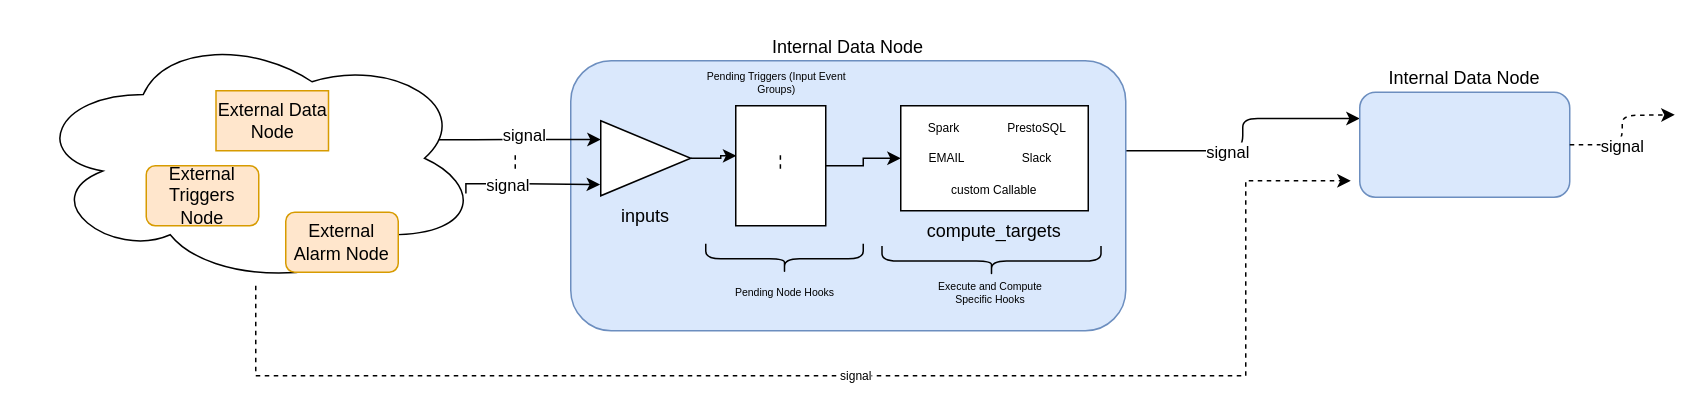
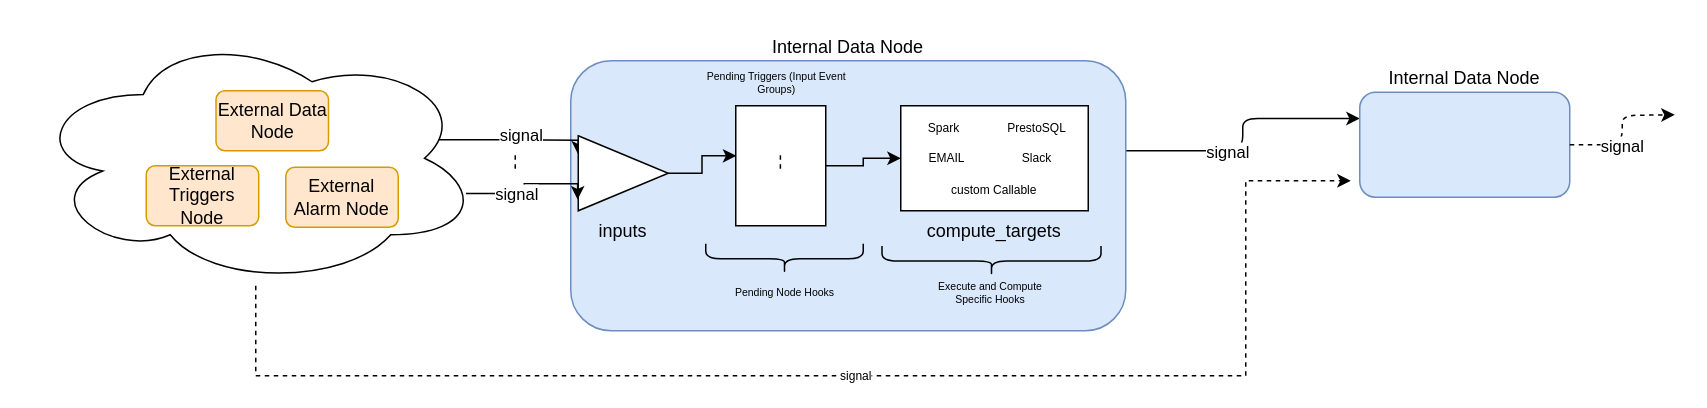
node "External Data Node": shape rectangle -> rounded rectangle
node "inputs": moved (646, 158) -> (623, 173)
node "External Alarm Node": moved (342, 242) -> (342, 197)
